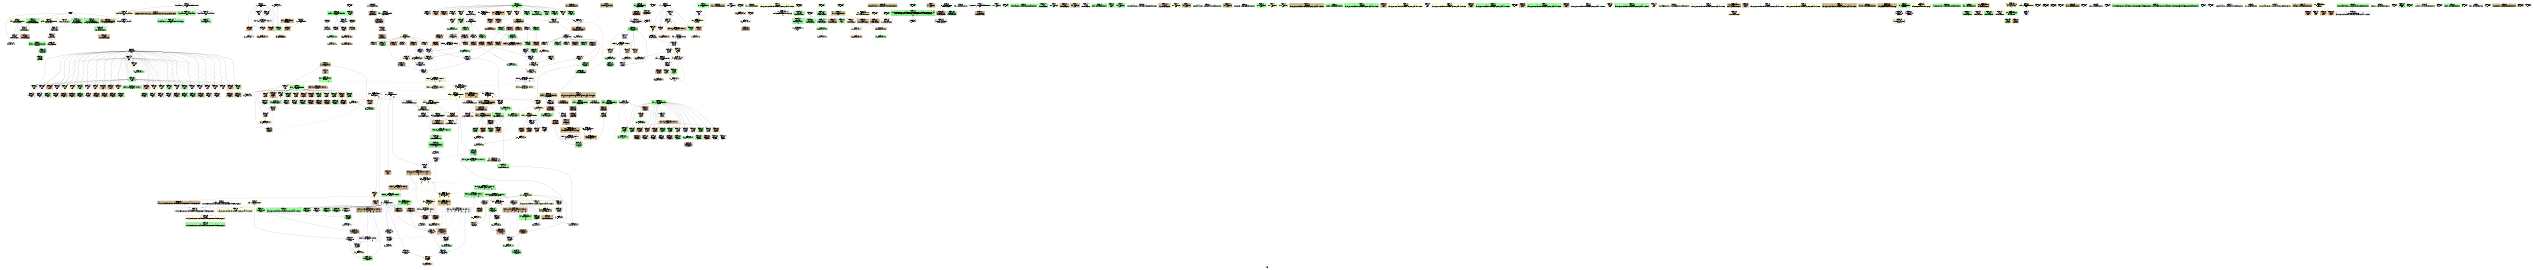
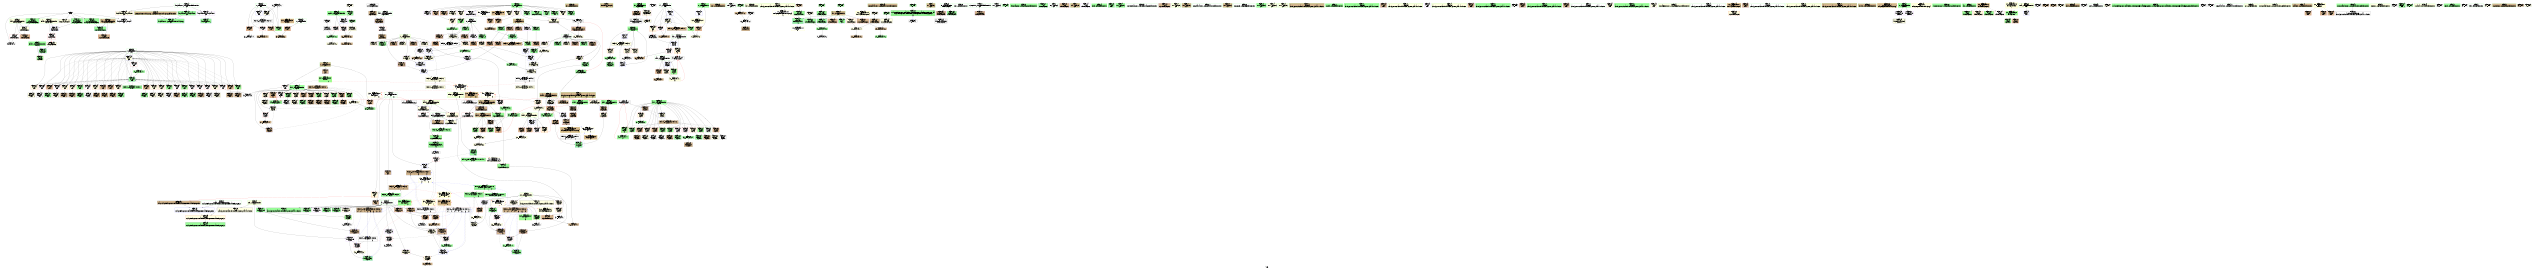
node "NodeID: 267": removed
node "NodeID: 116": text "_Z9TimeStampPKcz" -> "_Z9MiniTimeStampPKc"
node "NodeID: 393": fillcolor tan -> lightyellow
node "NodeID: 194": removed
